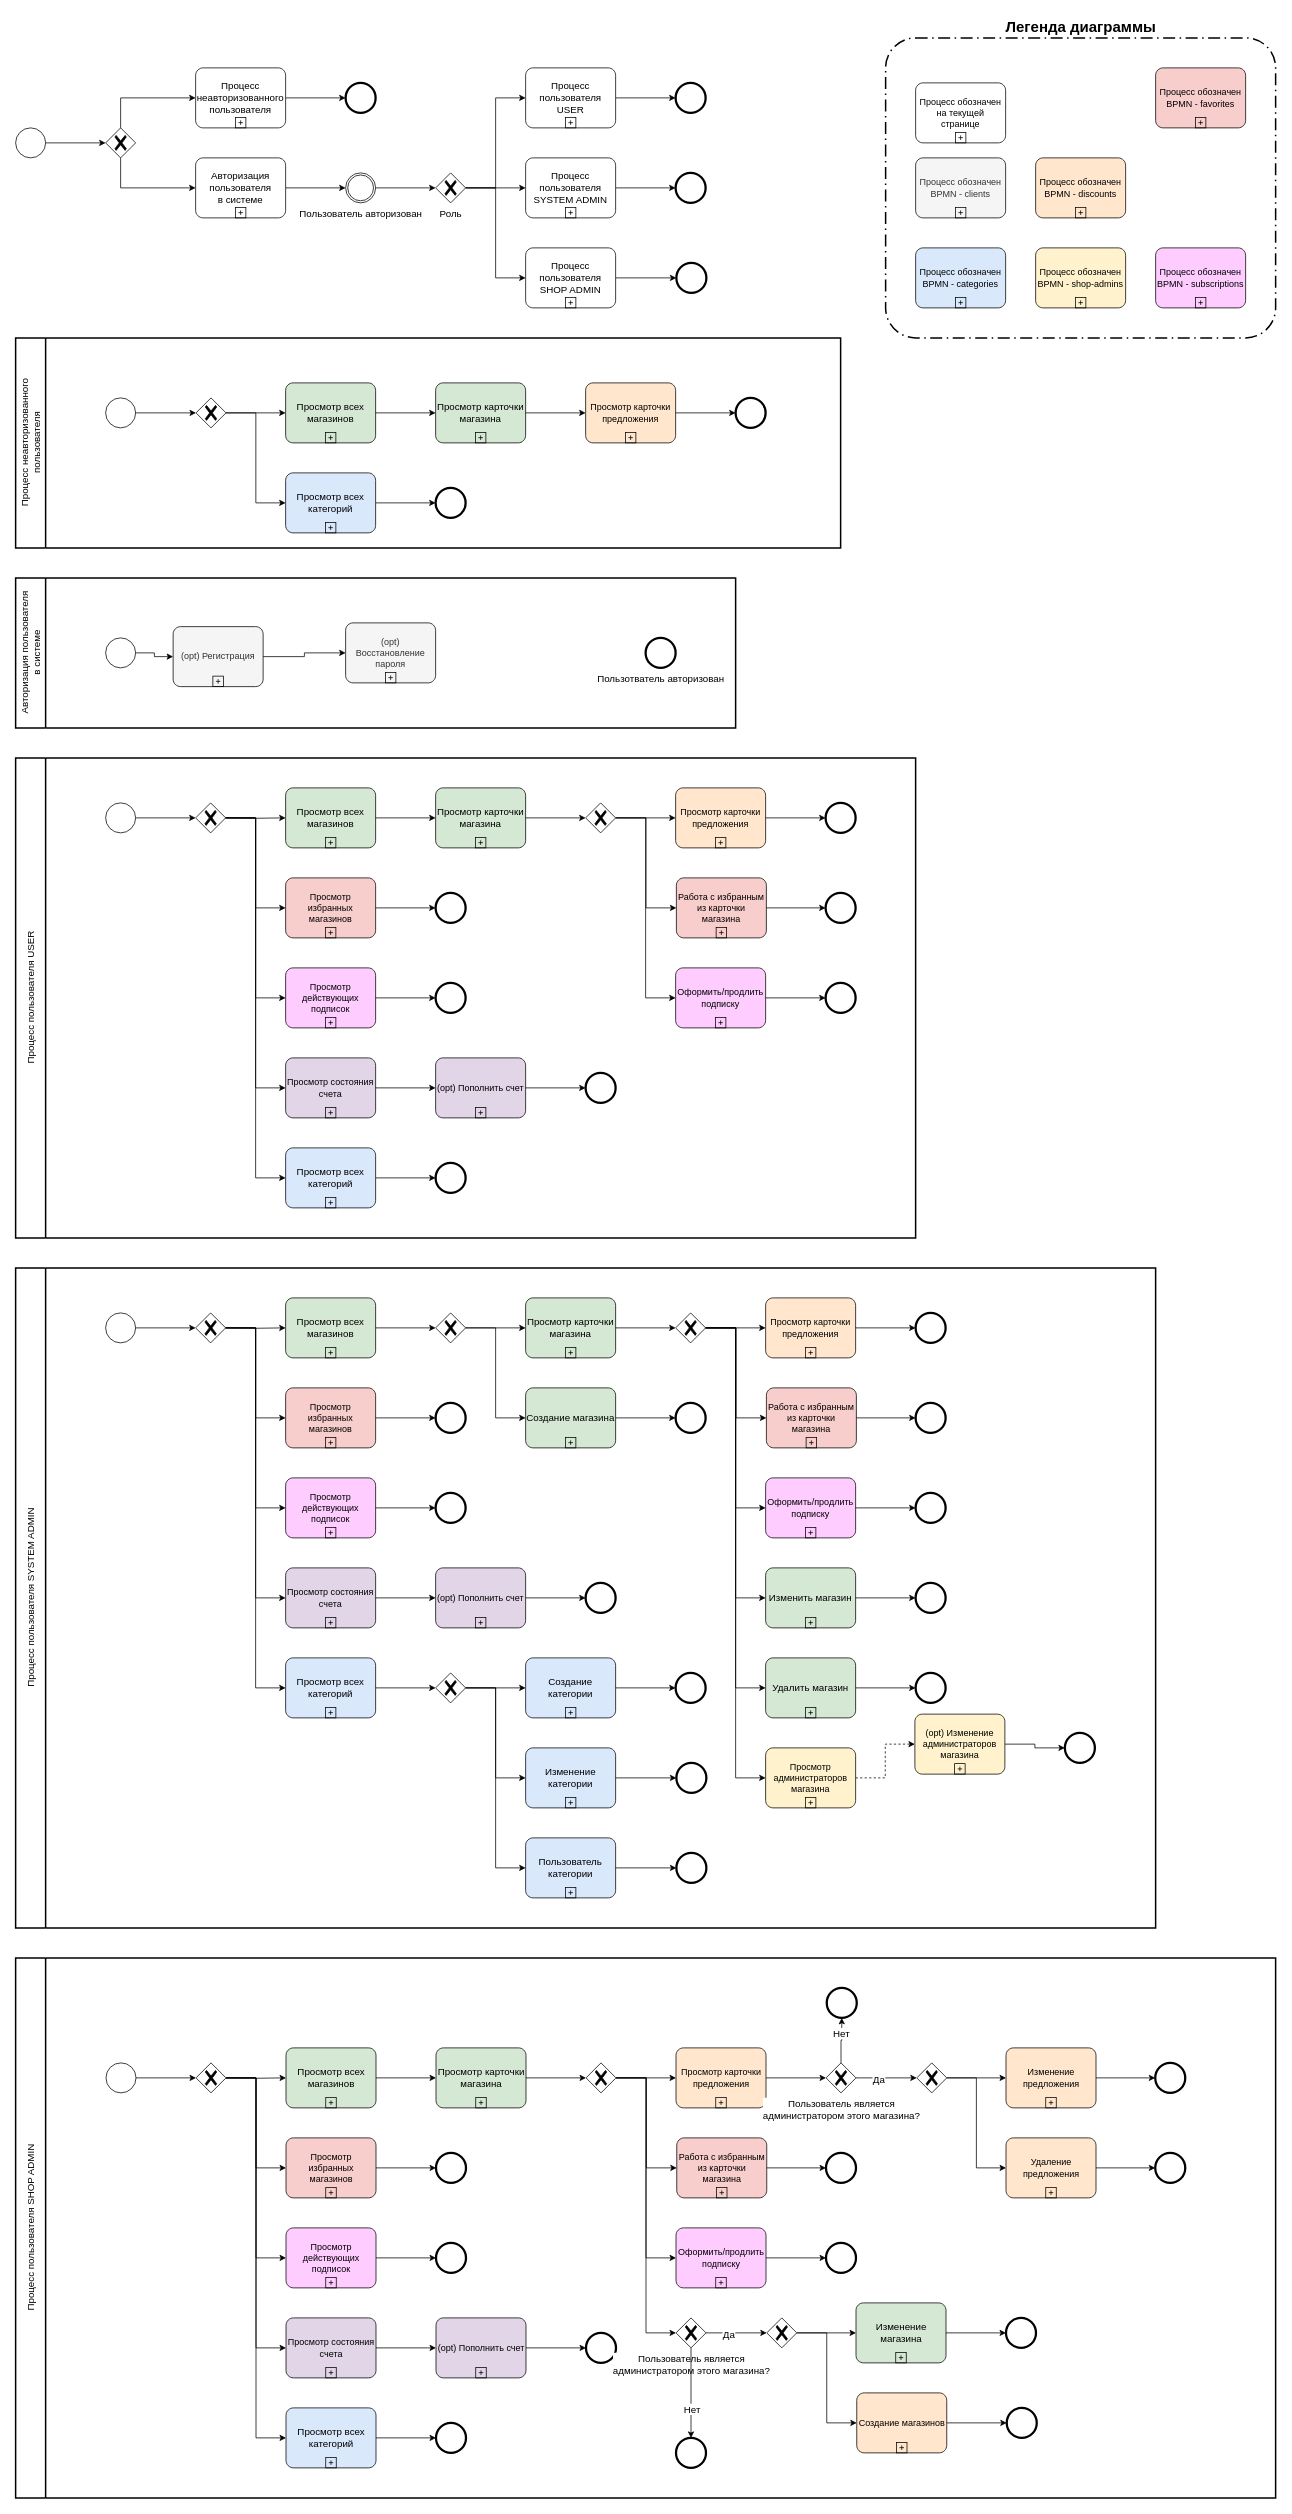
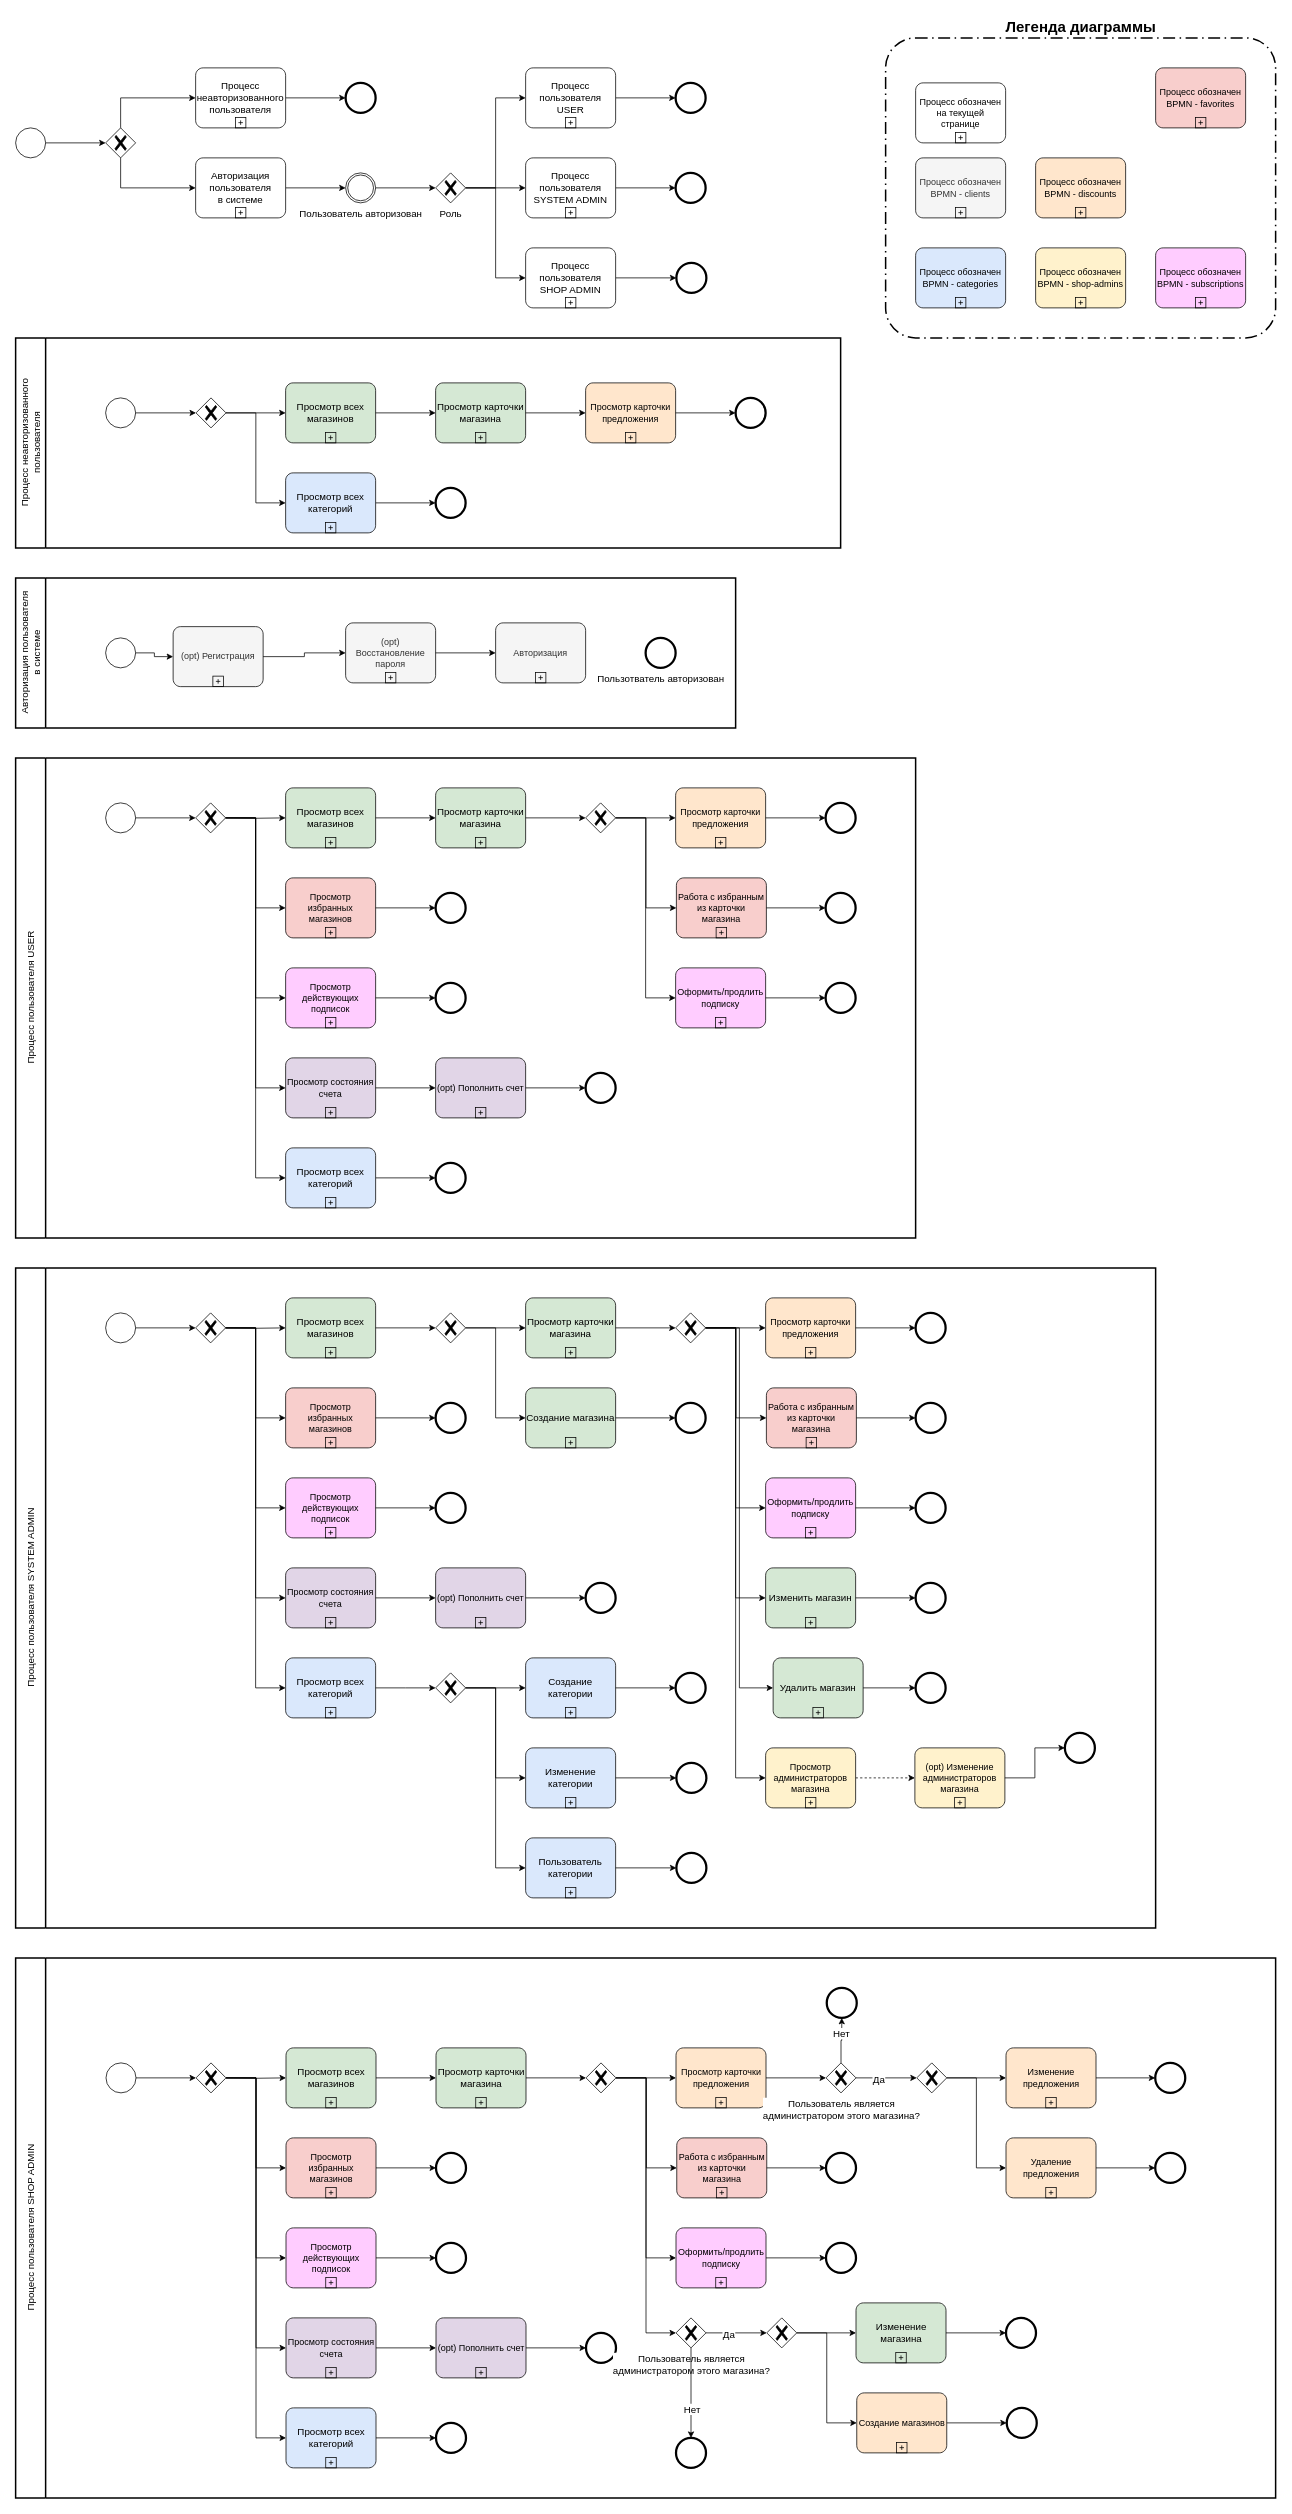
edge "(opt) Восстановление пароля" -> "Авторизация": added
node "Авторизация": added
node "Удалить магазин": moved (810, 1688) -> (818, 1688)
node "(opt) Изменение администраторов магазина": moved (960, 1744) -> (960, 1778)
